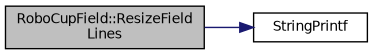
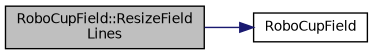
node "StringPrintf": label "StringPrintf" -> "RoboCupField"
